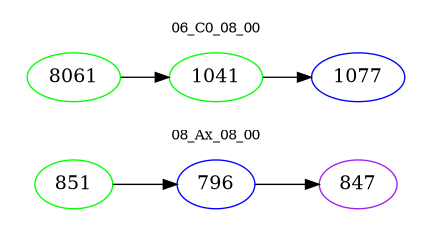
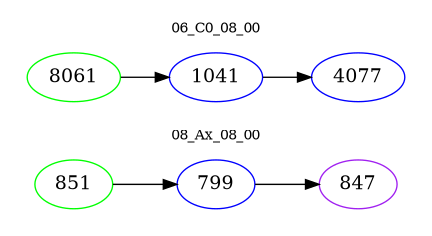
node "1041": color green -> blue
node "1077": label "1077" -> "4077"
node "796": label "796" -> "799"
